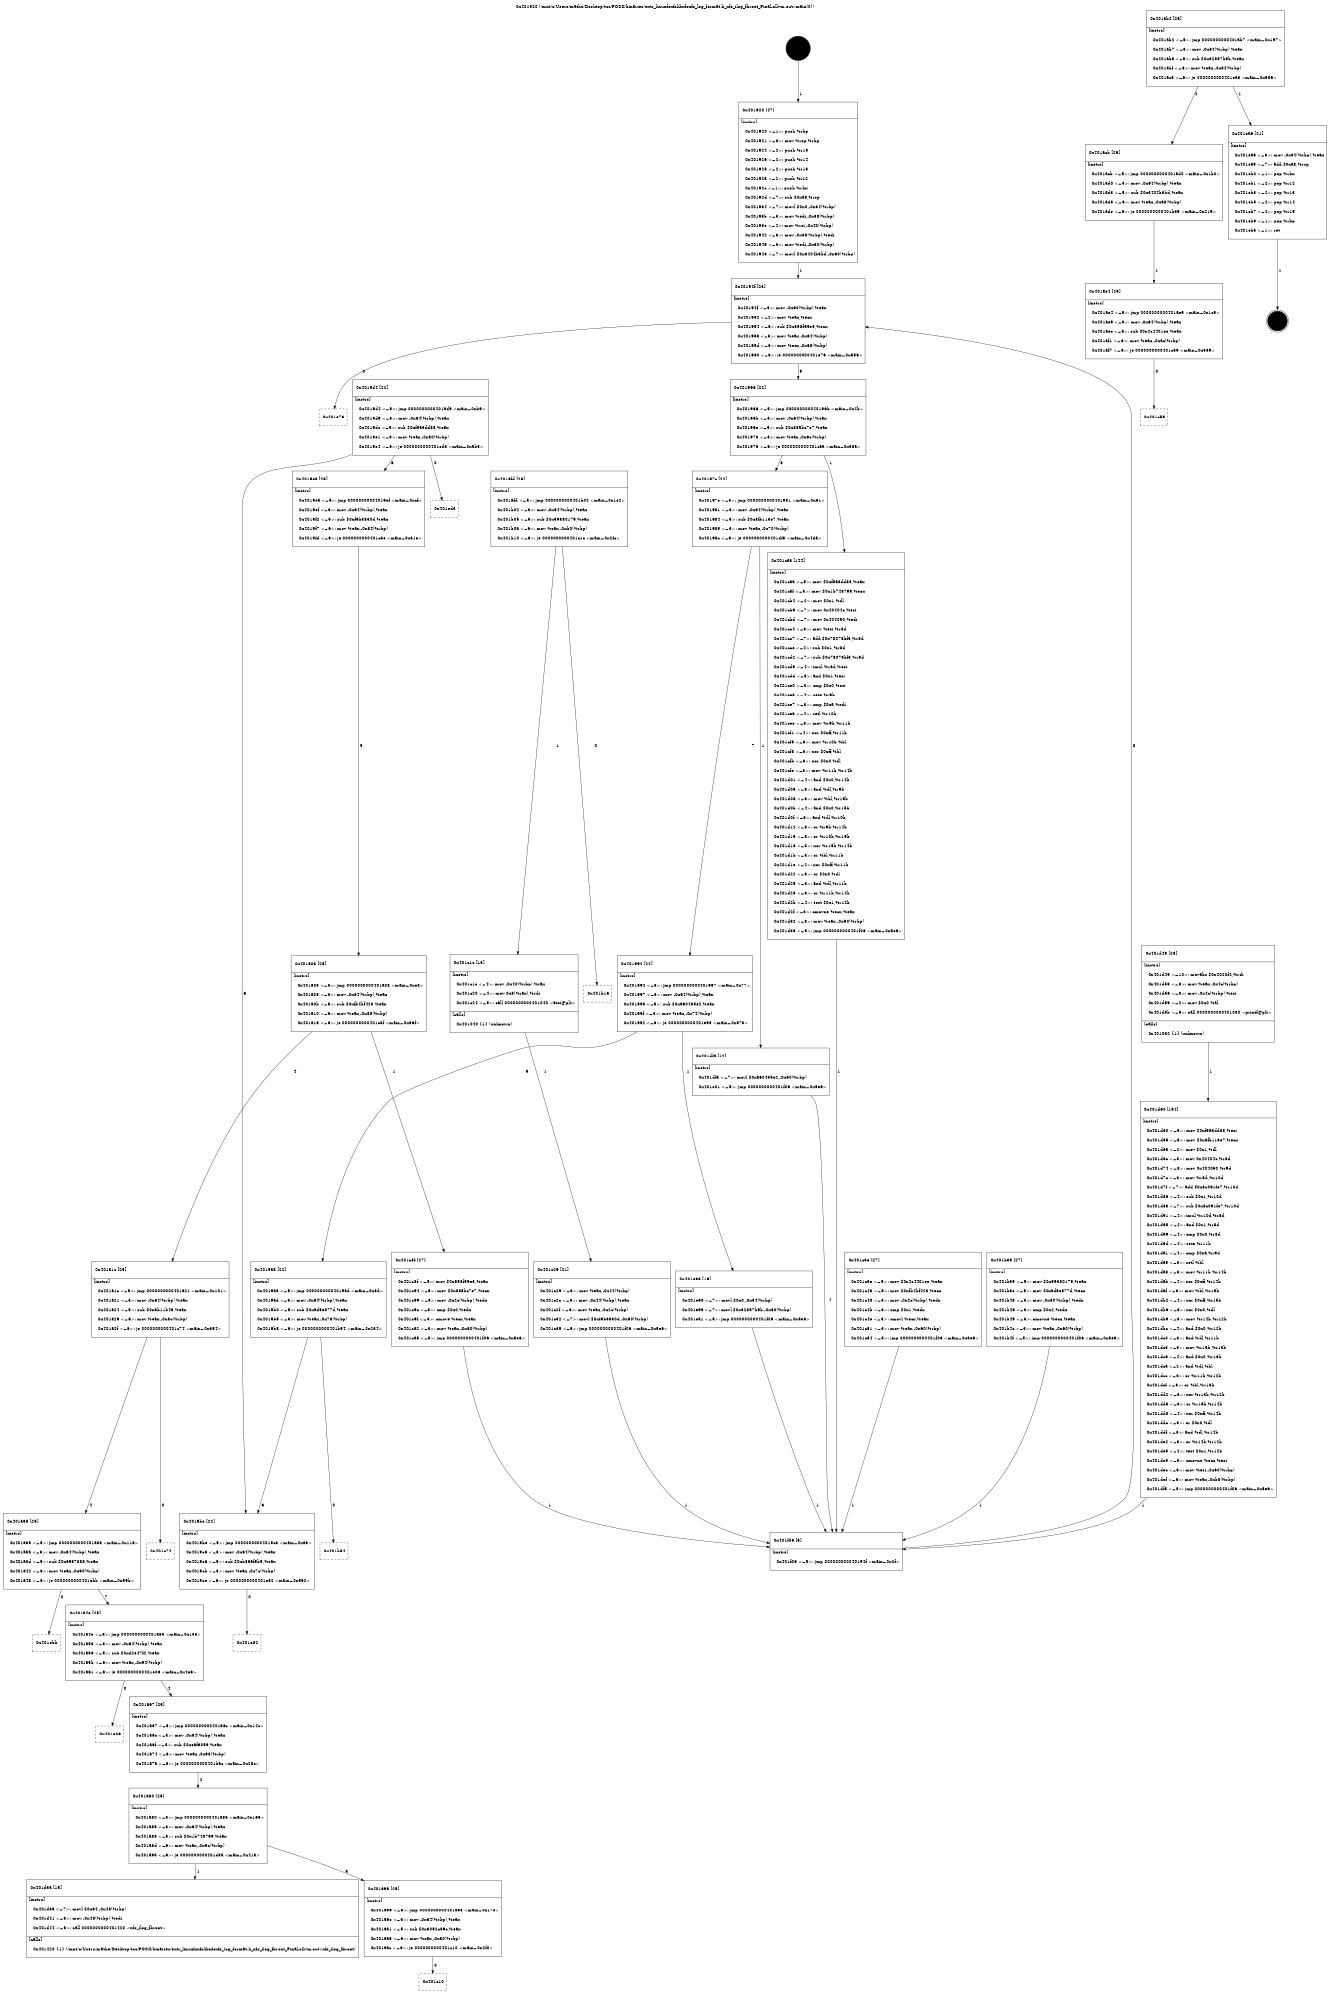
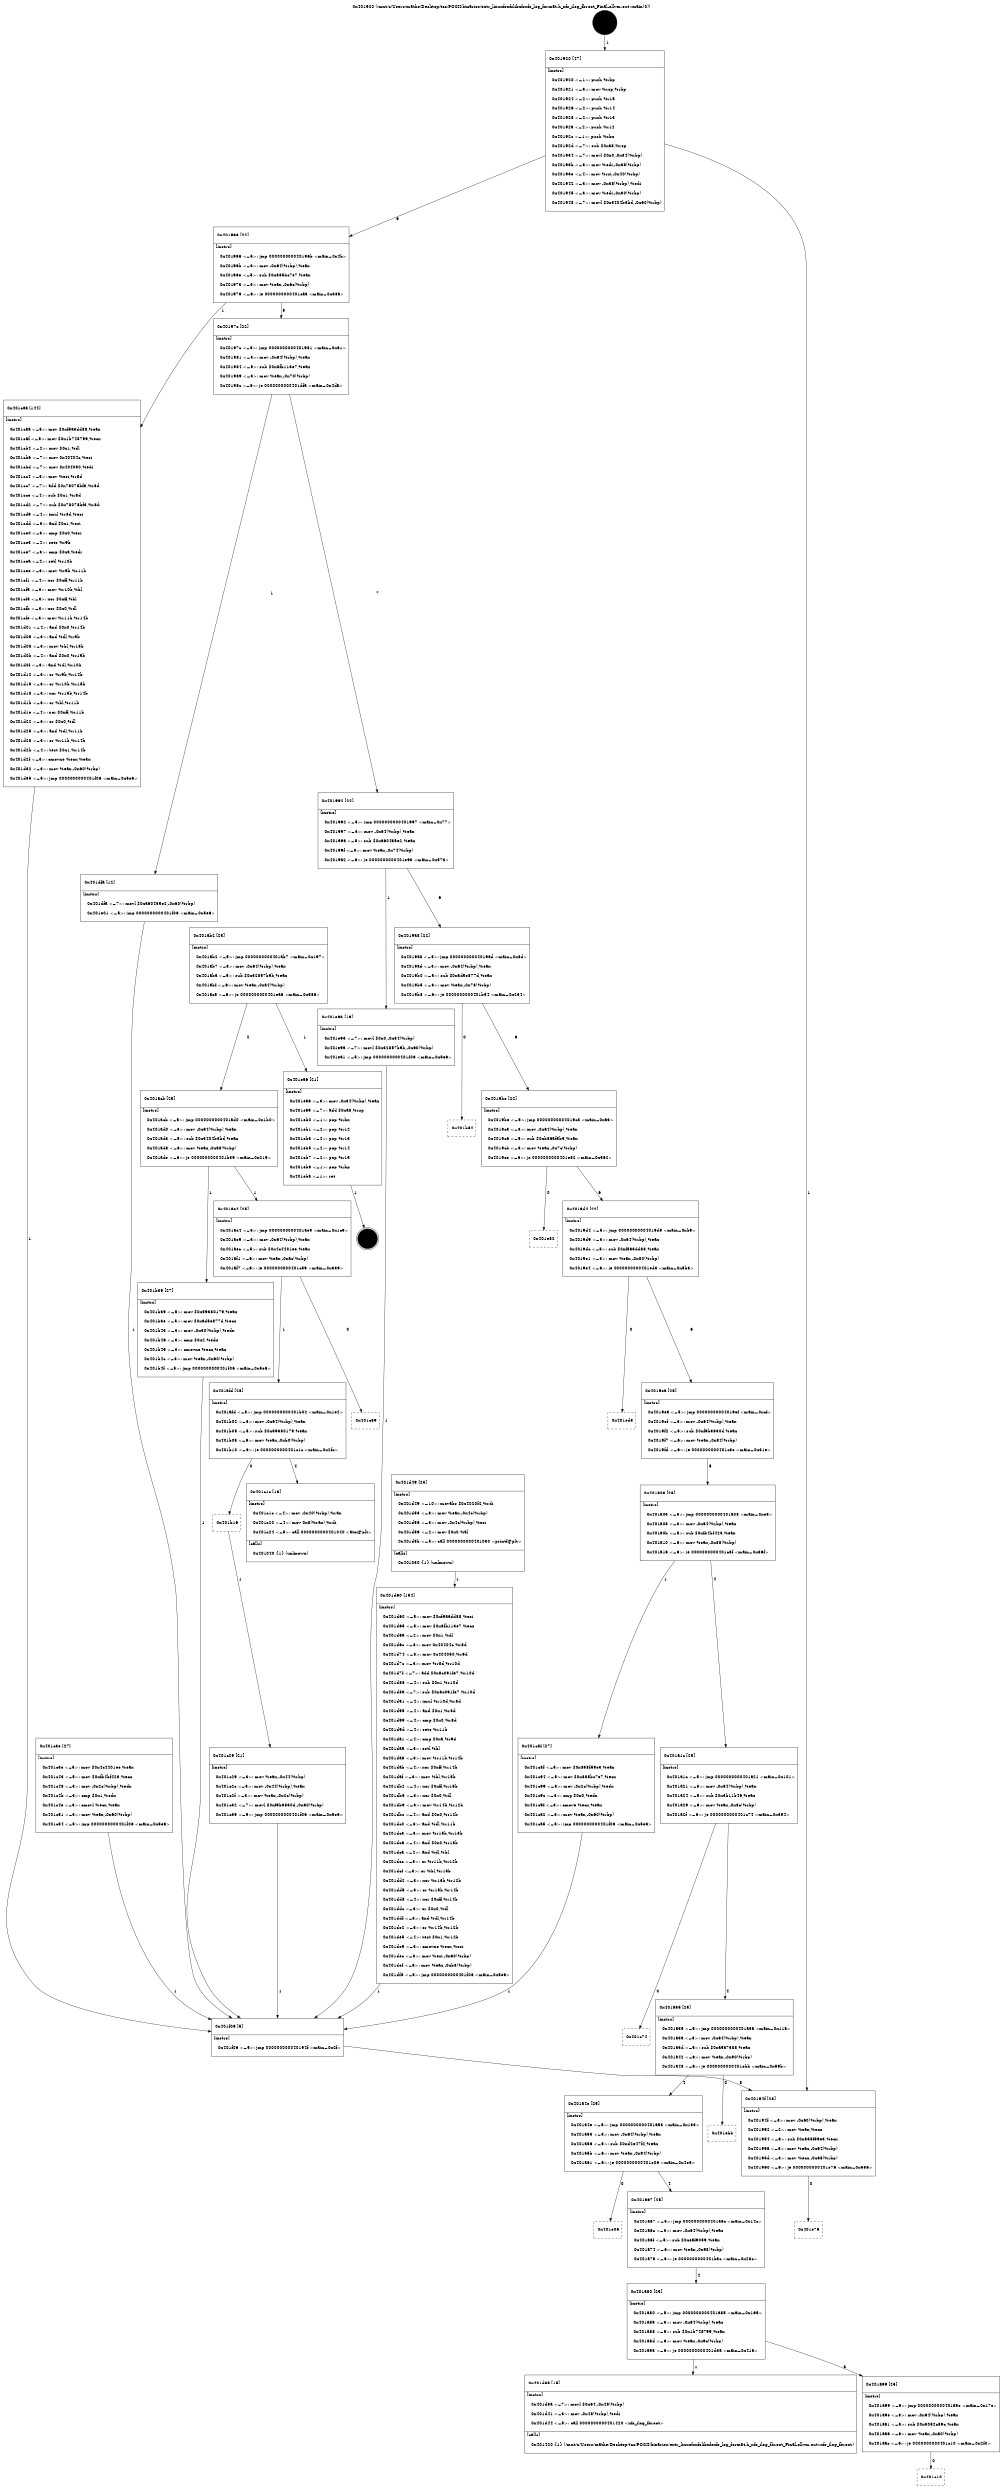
edge "0x40194f [23]" -> "0x401966 [22]": now "0x401920 [47]" -> "0x401966 [22]"
edge "0x401afd [25]" -> "0x401c1c [13]": label " 1" -> " 4"
edge "0x4019d4 [22]" -> "0x4019be [22]": reversed
edge "0x401c1c [13]" -> "0x401c29 [21]": now "0x401b16" -> "0x401c29 [21]"
edge "0x401acb [25]" -> "0x401b39 [27]": added, label "1"
edge "0x401ae4 [25]" -> "0x401afd [25]": added, label "1"
edge "0x401a35 [25]" -> "0x401a4e [25]": label " 7" -> " 4"
